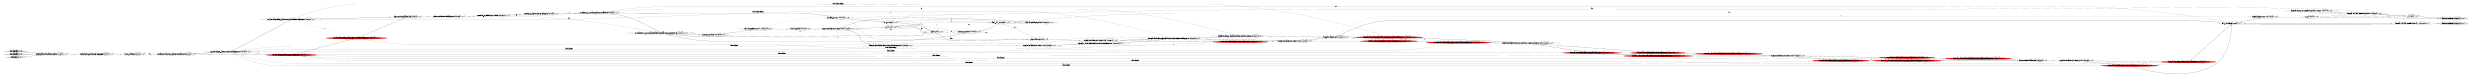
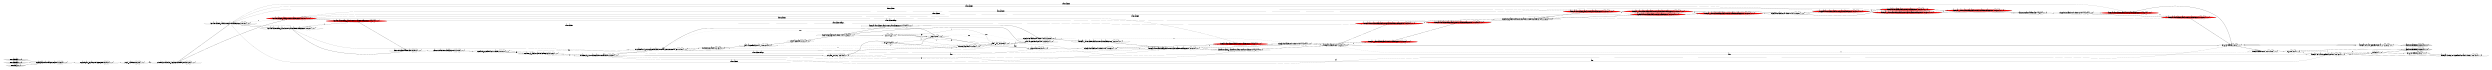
node "Row r = (Row)unfiltered@@@43@@@['1', '1', '0']": added
